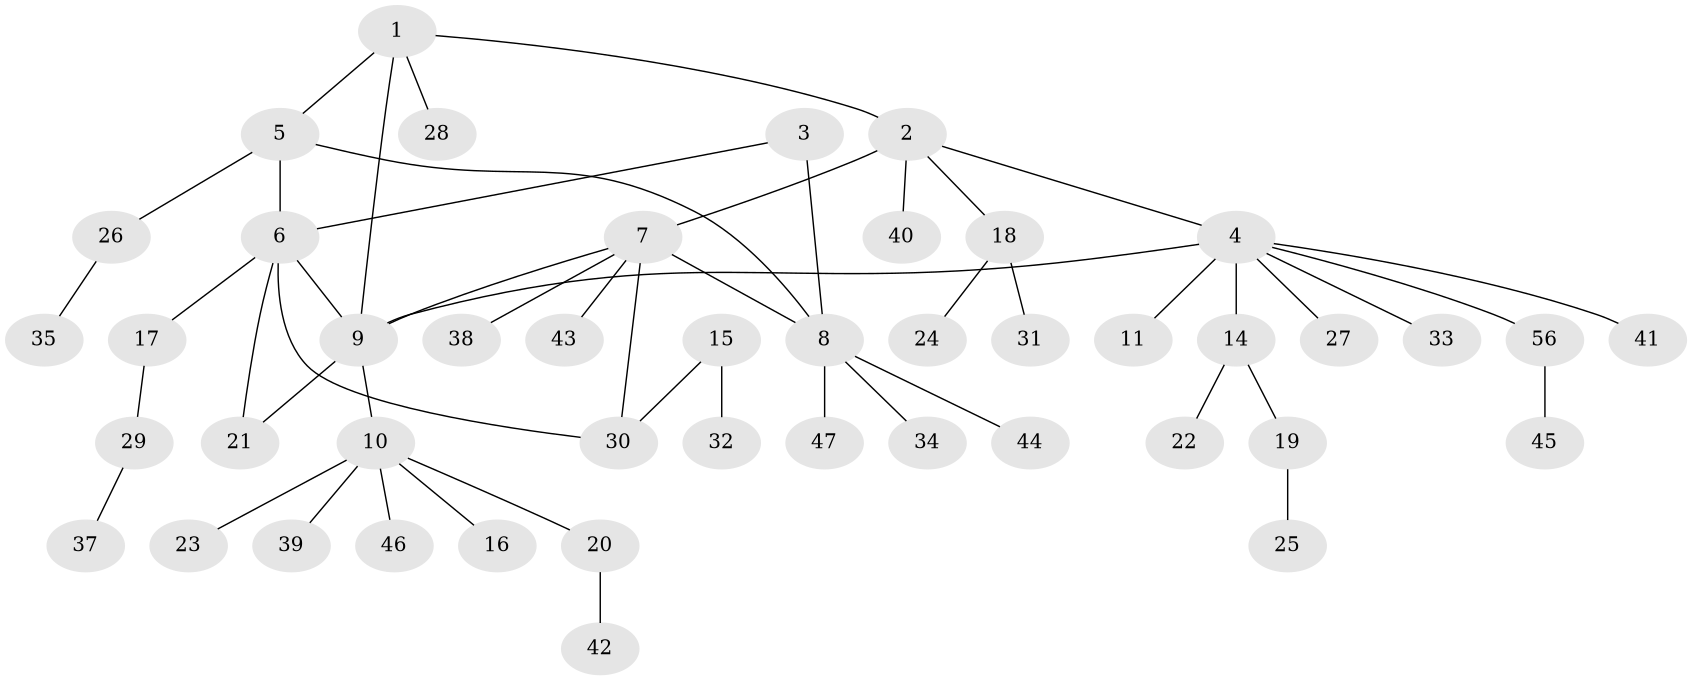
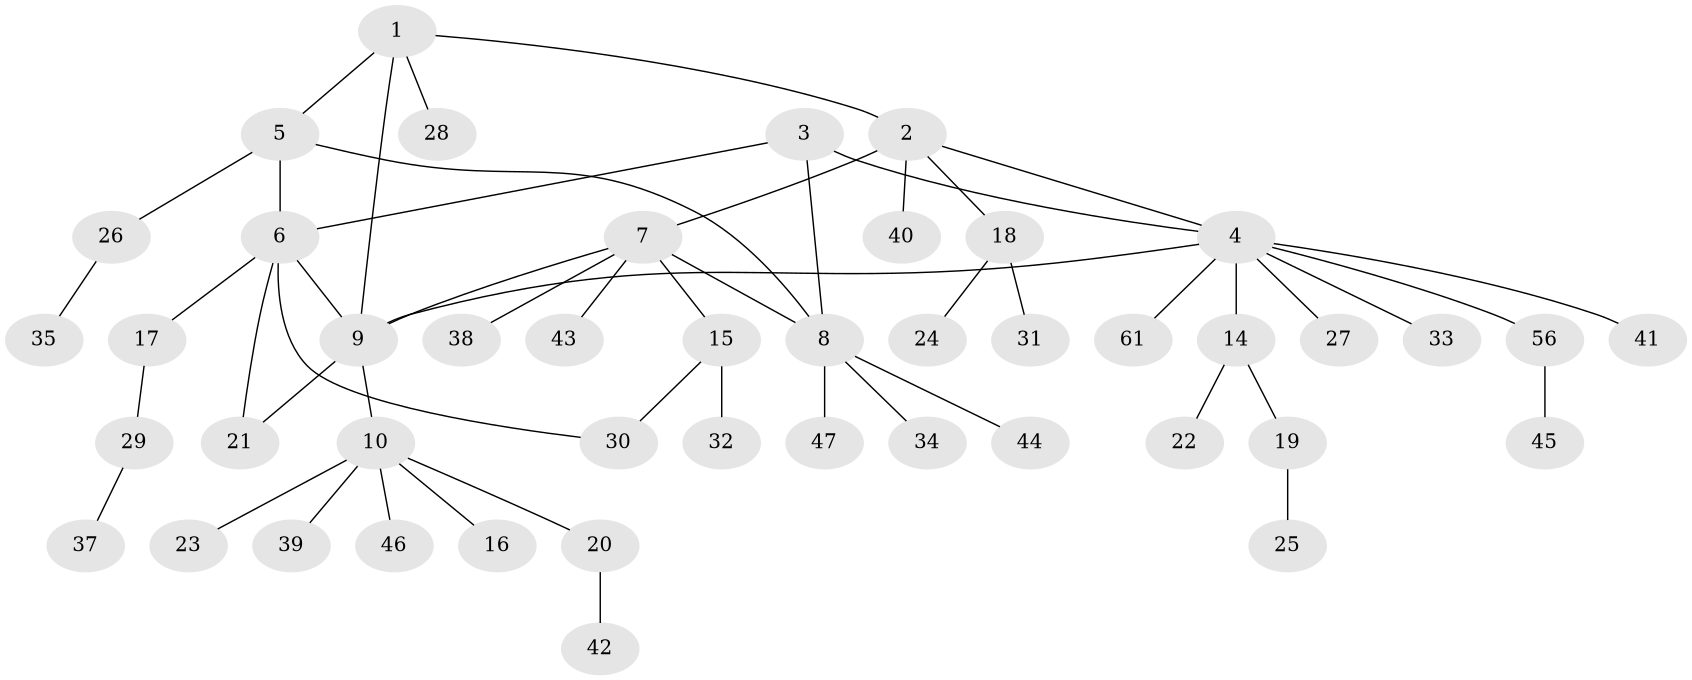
edge "3" -- "4": added
edge "7" -- "30": now "7" -- "15"
node "11": label "11" -> "61"
